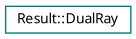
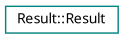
node "Result::DualRay": label "Result::DualRay" -> "Result::Result"
